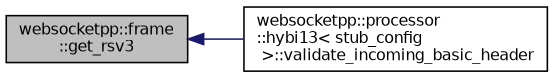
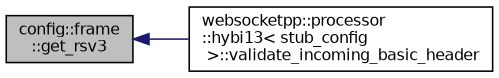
node "websocketpp::frame ::get_rsv3": label "websocketpp::frame ::get_rsv3" -> "config::frame ::get_rsv3"
